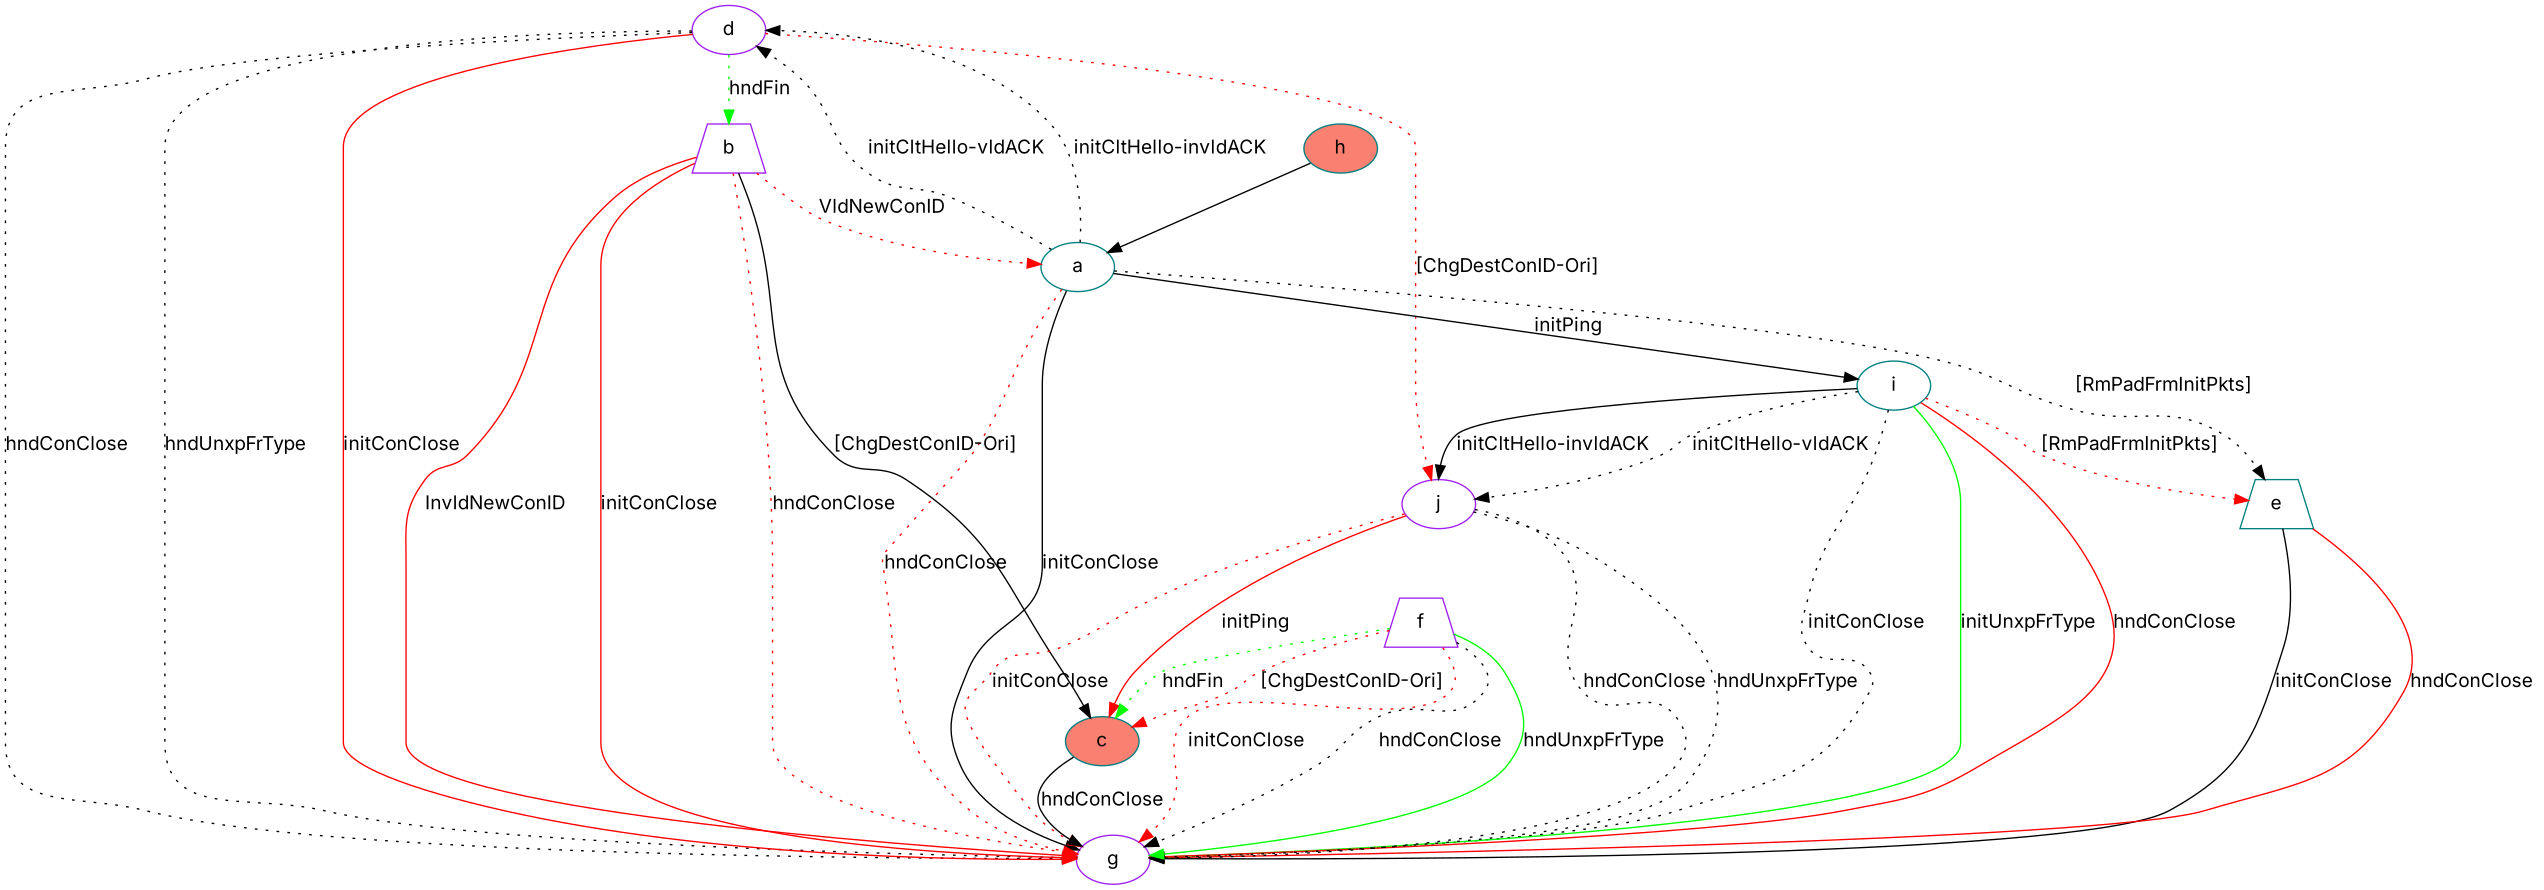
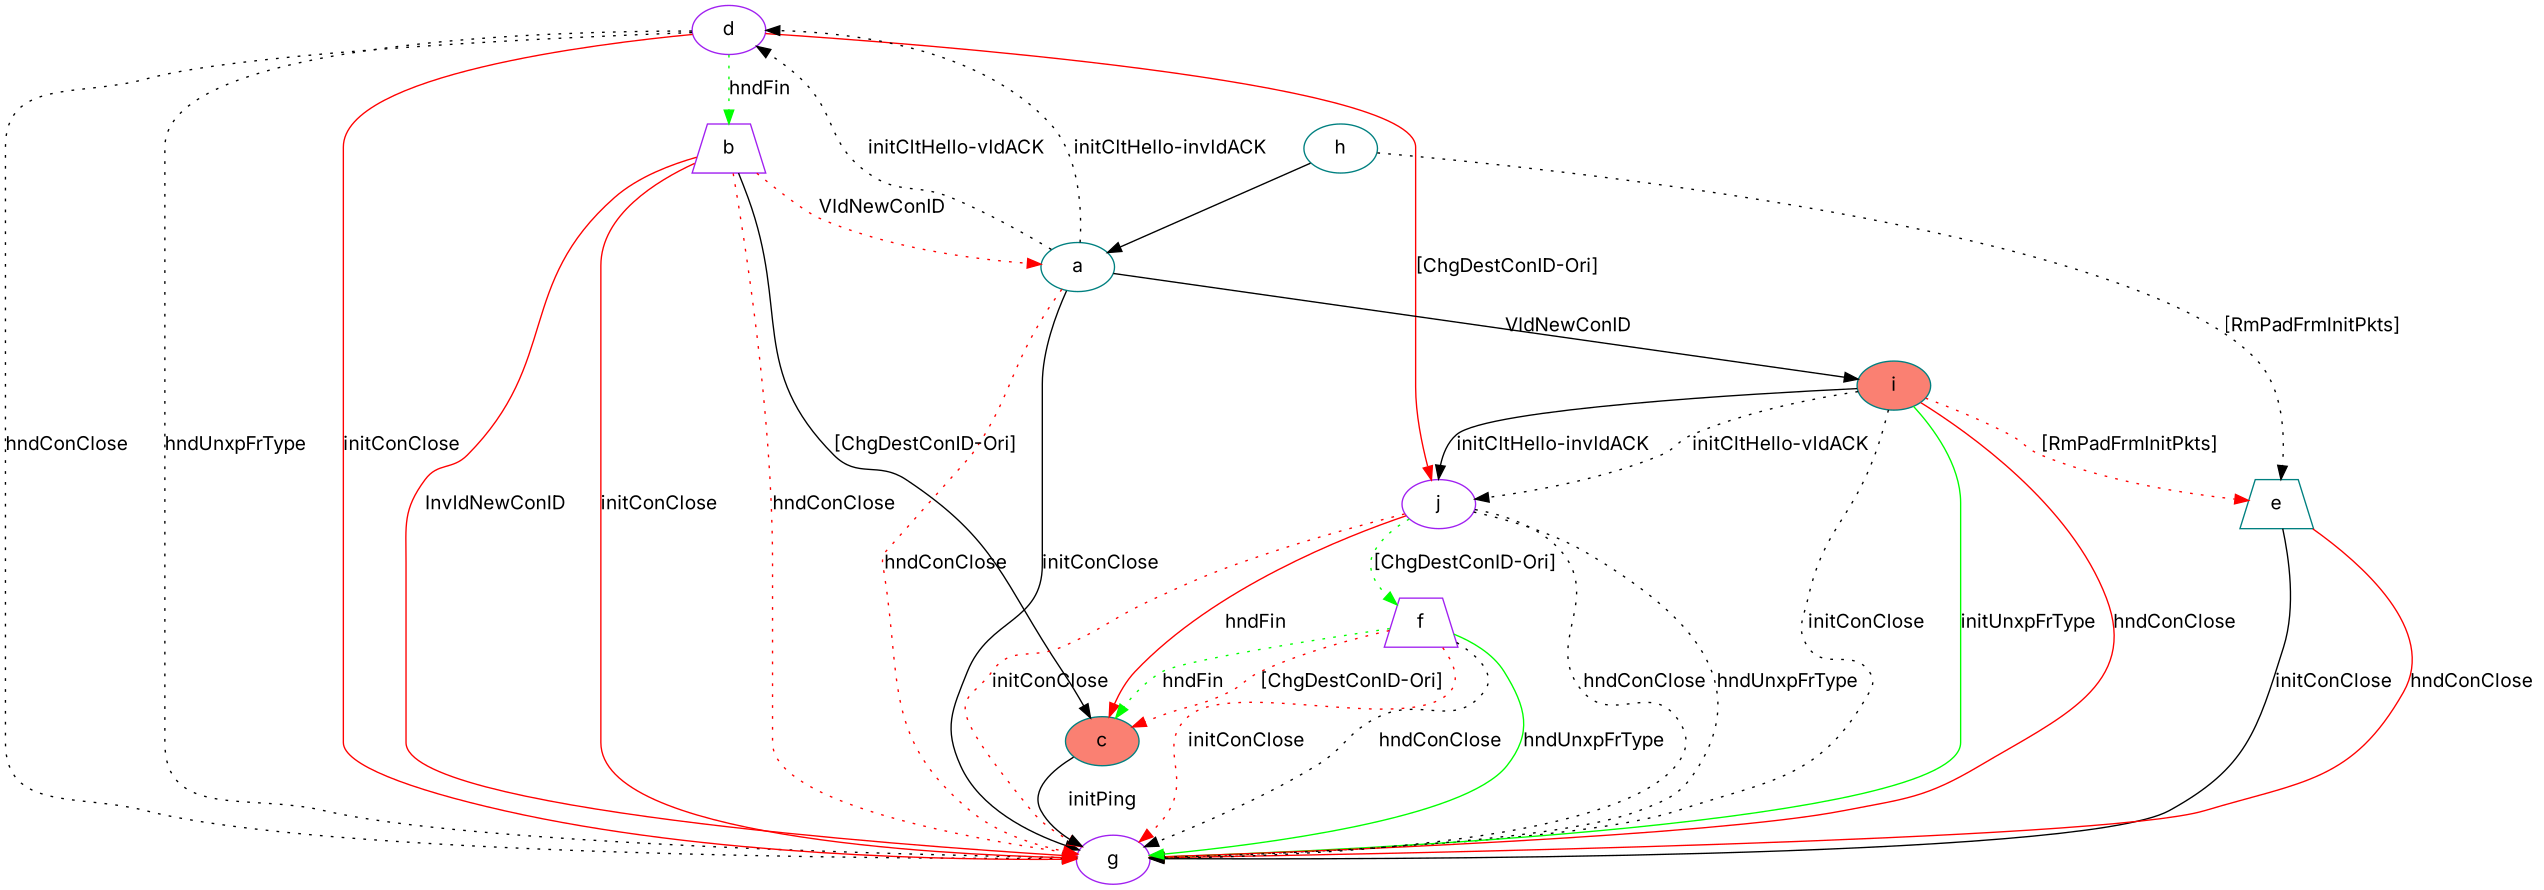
edge "d" -> "j": style dotted -> solid
node "h": fillcolor salmon -> white
edge "a" -> "e": now "h" -> "e"
edge "a" -> "i": label "initPing " -> "VldNewConID "
node "i": fillcolor white -> salmon
edge "j" -> "f": added, label "[ChgDestConID-Ori]"
edge "j" -> "c": label "initPing " -> "hndFin "
edge "c" -> "g": label "hndConClose " -> "initPing "
